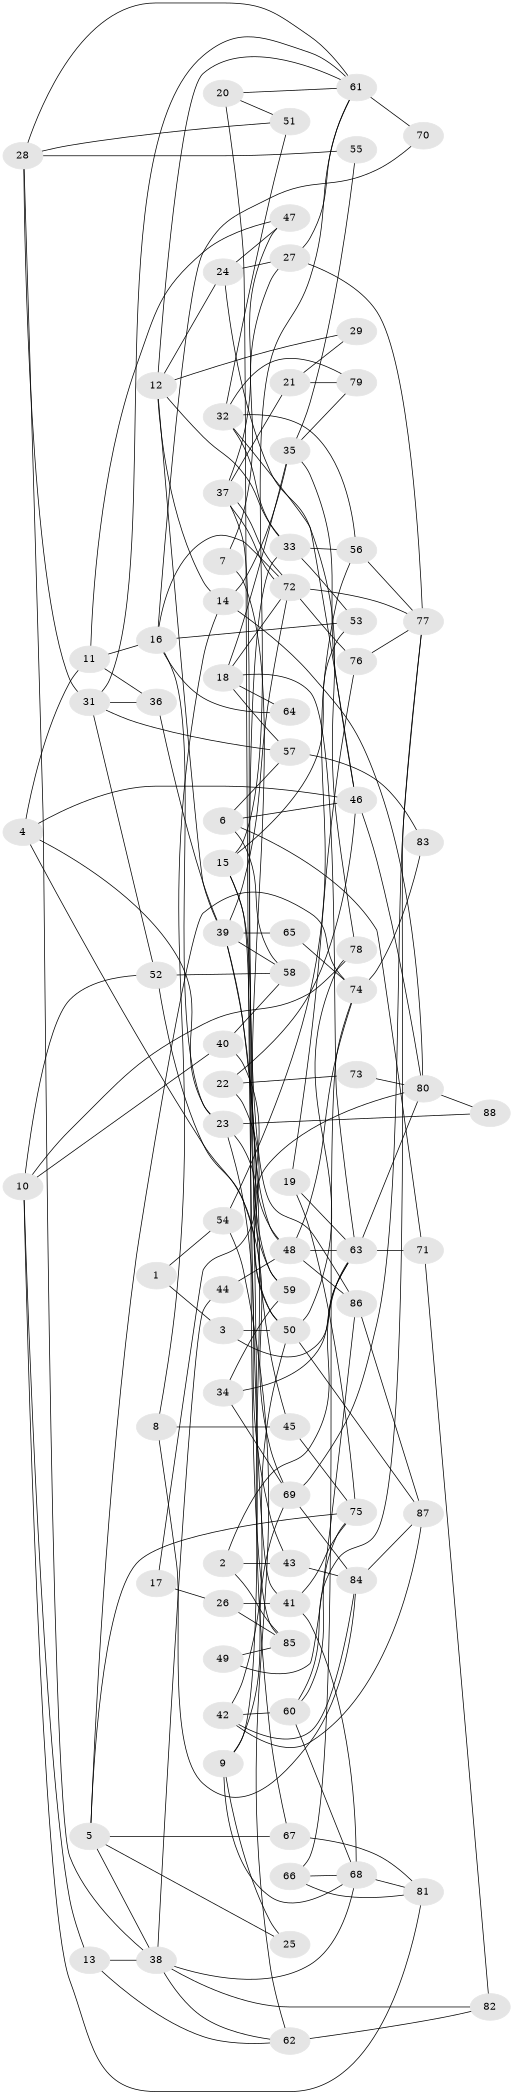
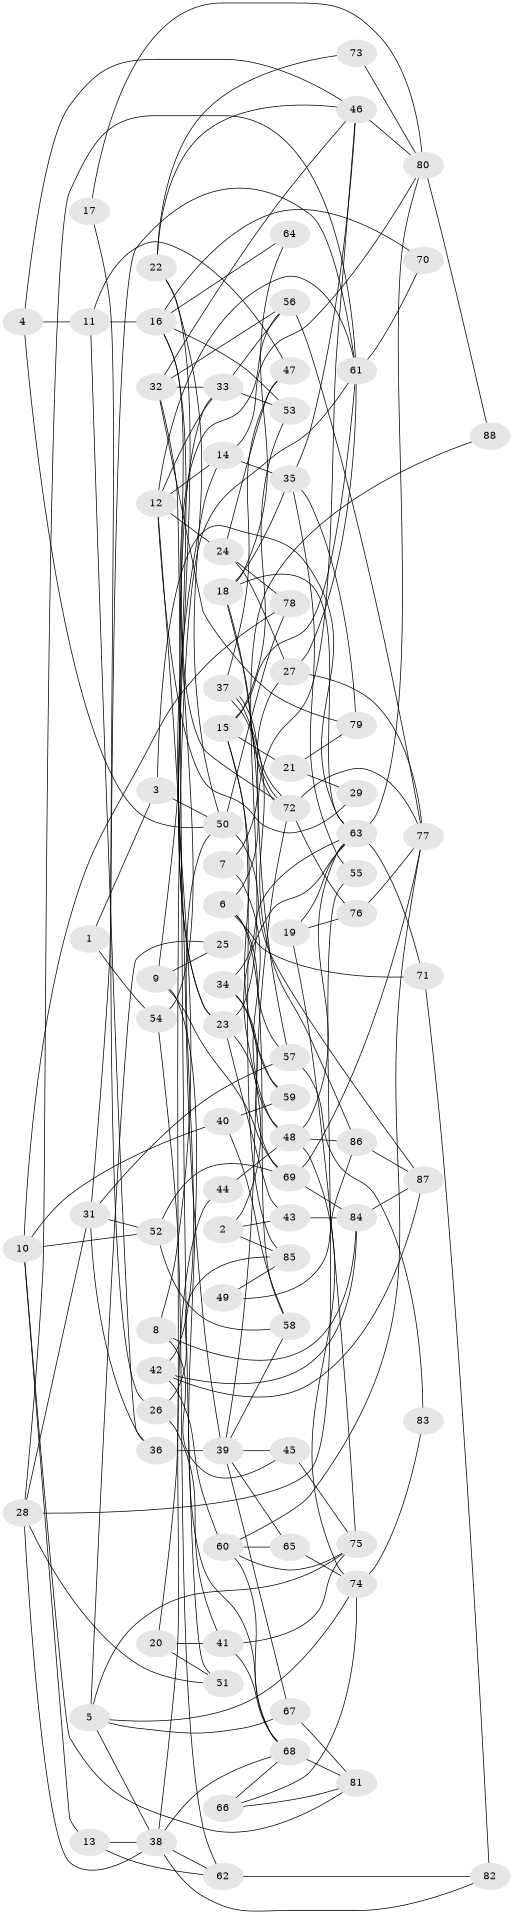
edge "21" -- "37": now "21" -- "15"
edge "4" -- "23": now "22" -- "23"
edge "60" -- "65": added
